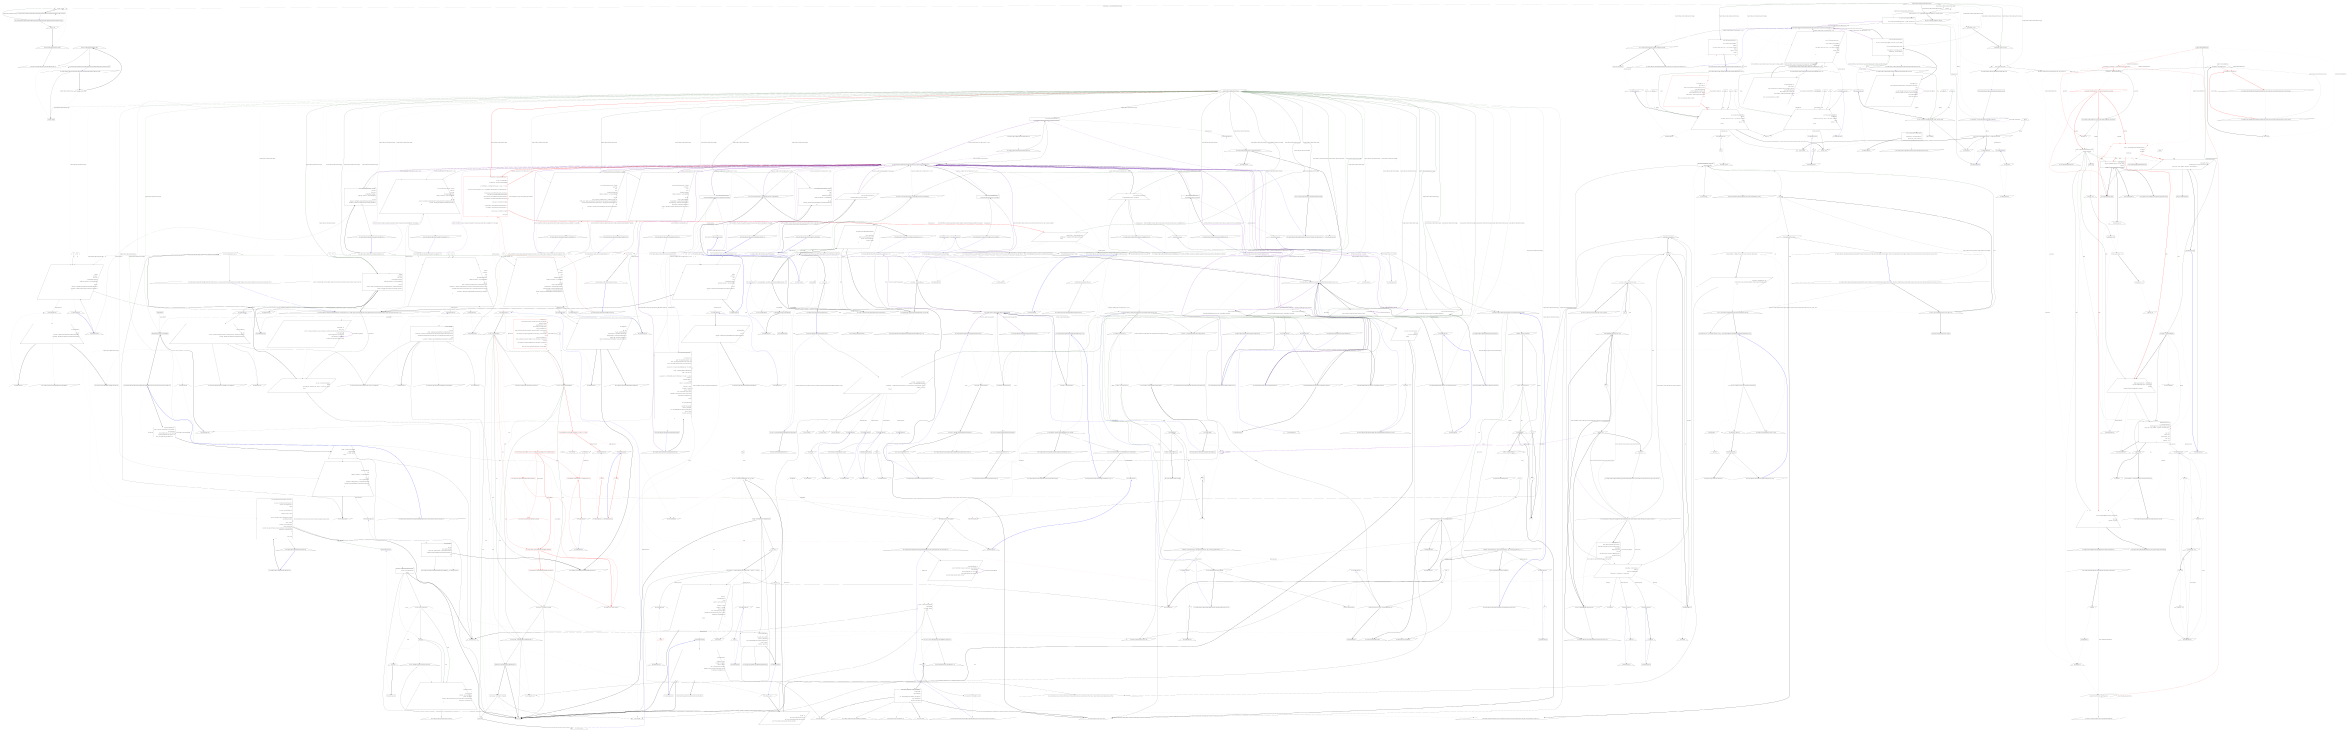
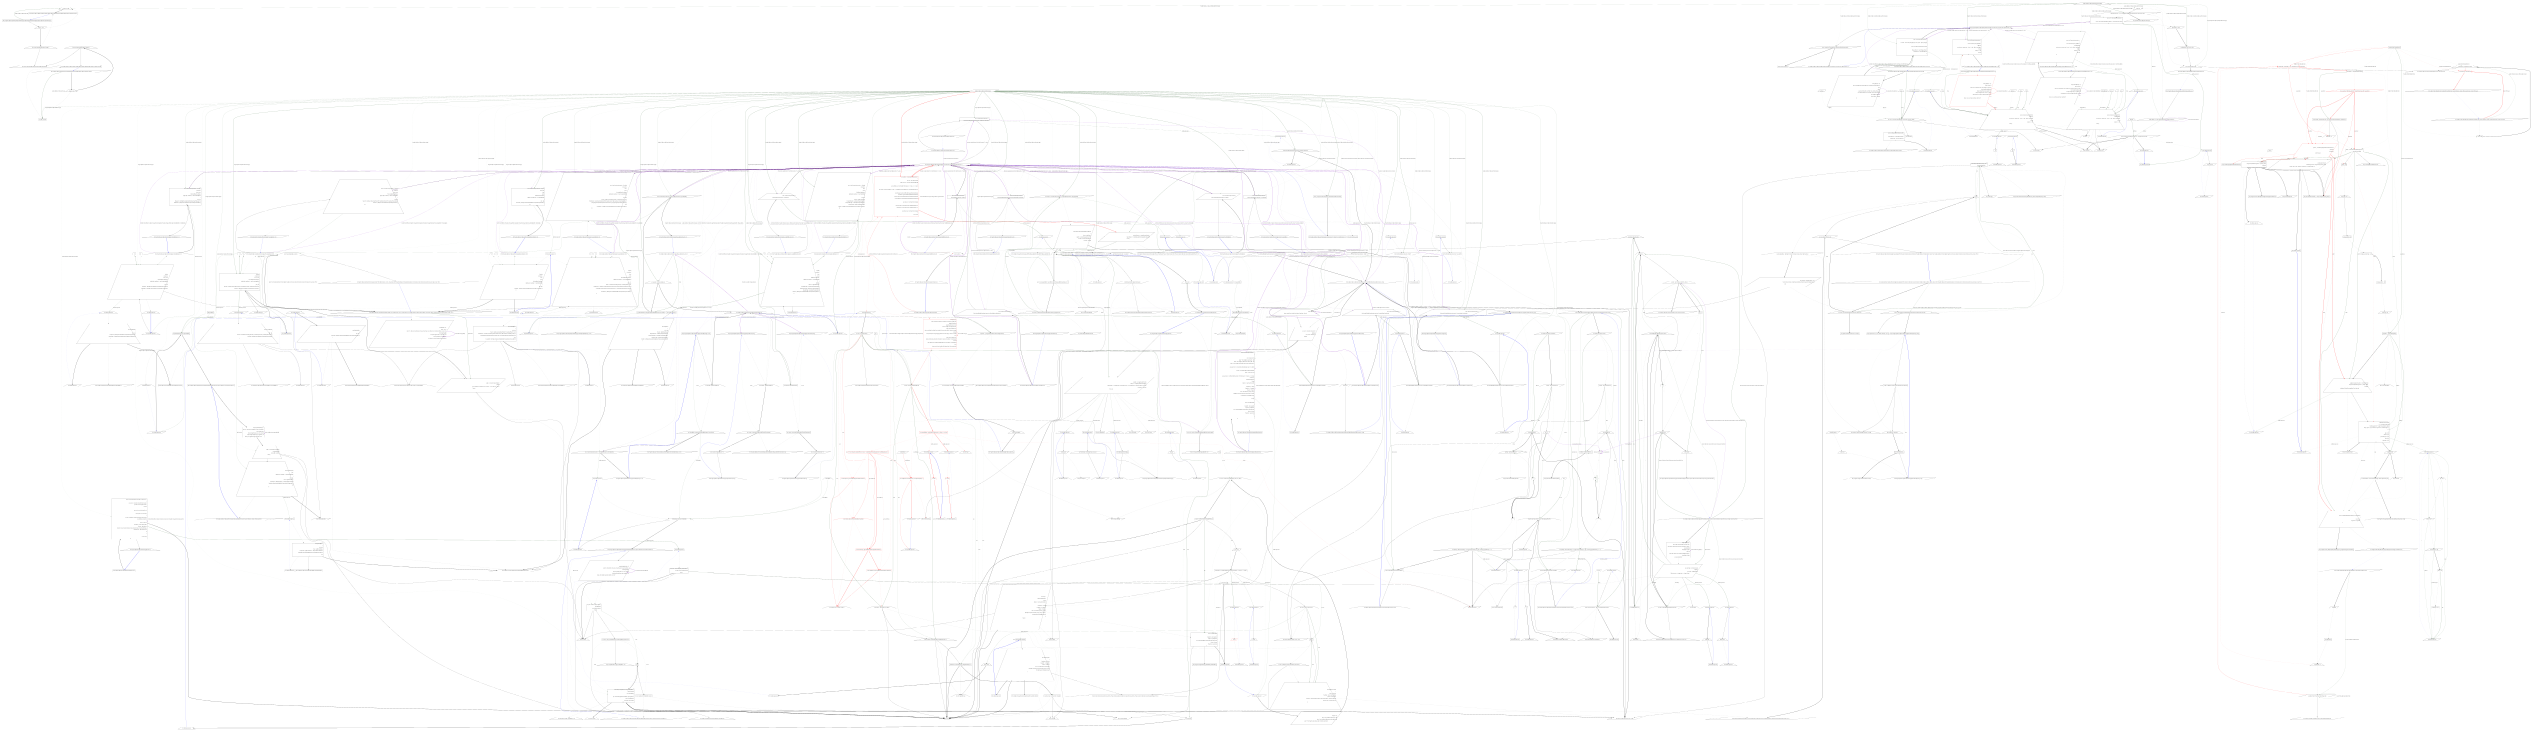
node "Entry Hangfire.Storage.Monitoring.ServerDto.ServerDto()": removed
